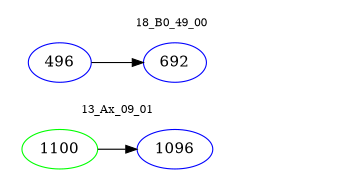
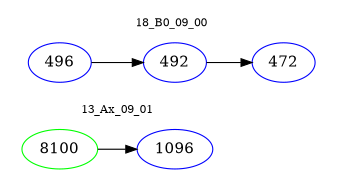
cluster "18_B0_49_00": label "18_B0_49_00" -> "18_B0_09_00"
node "692": label "692" -> "492"
node "472": added
node "1100": label "1100" -> "8100"
